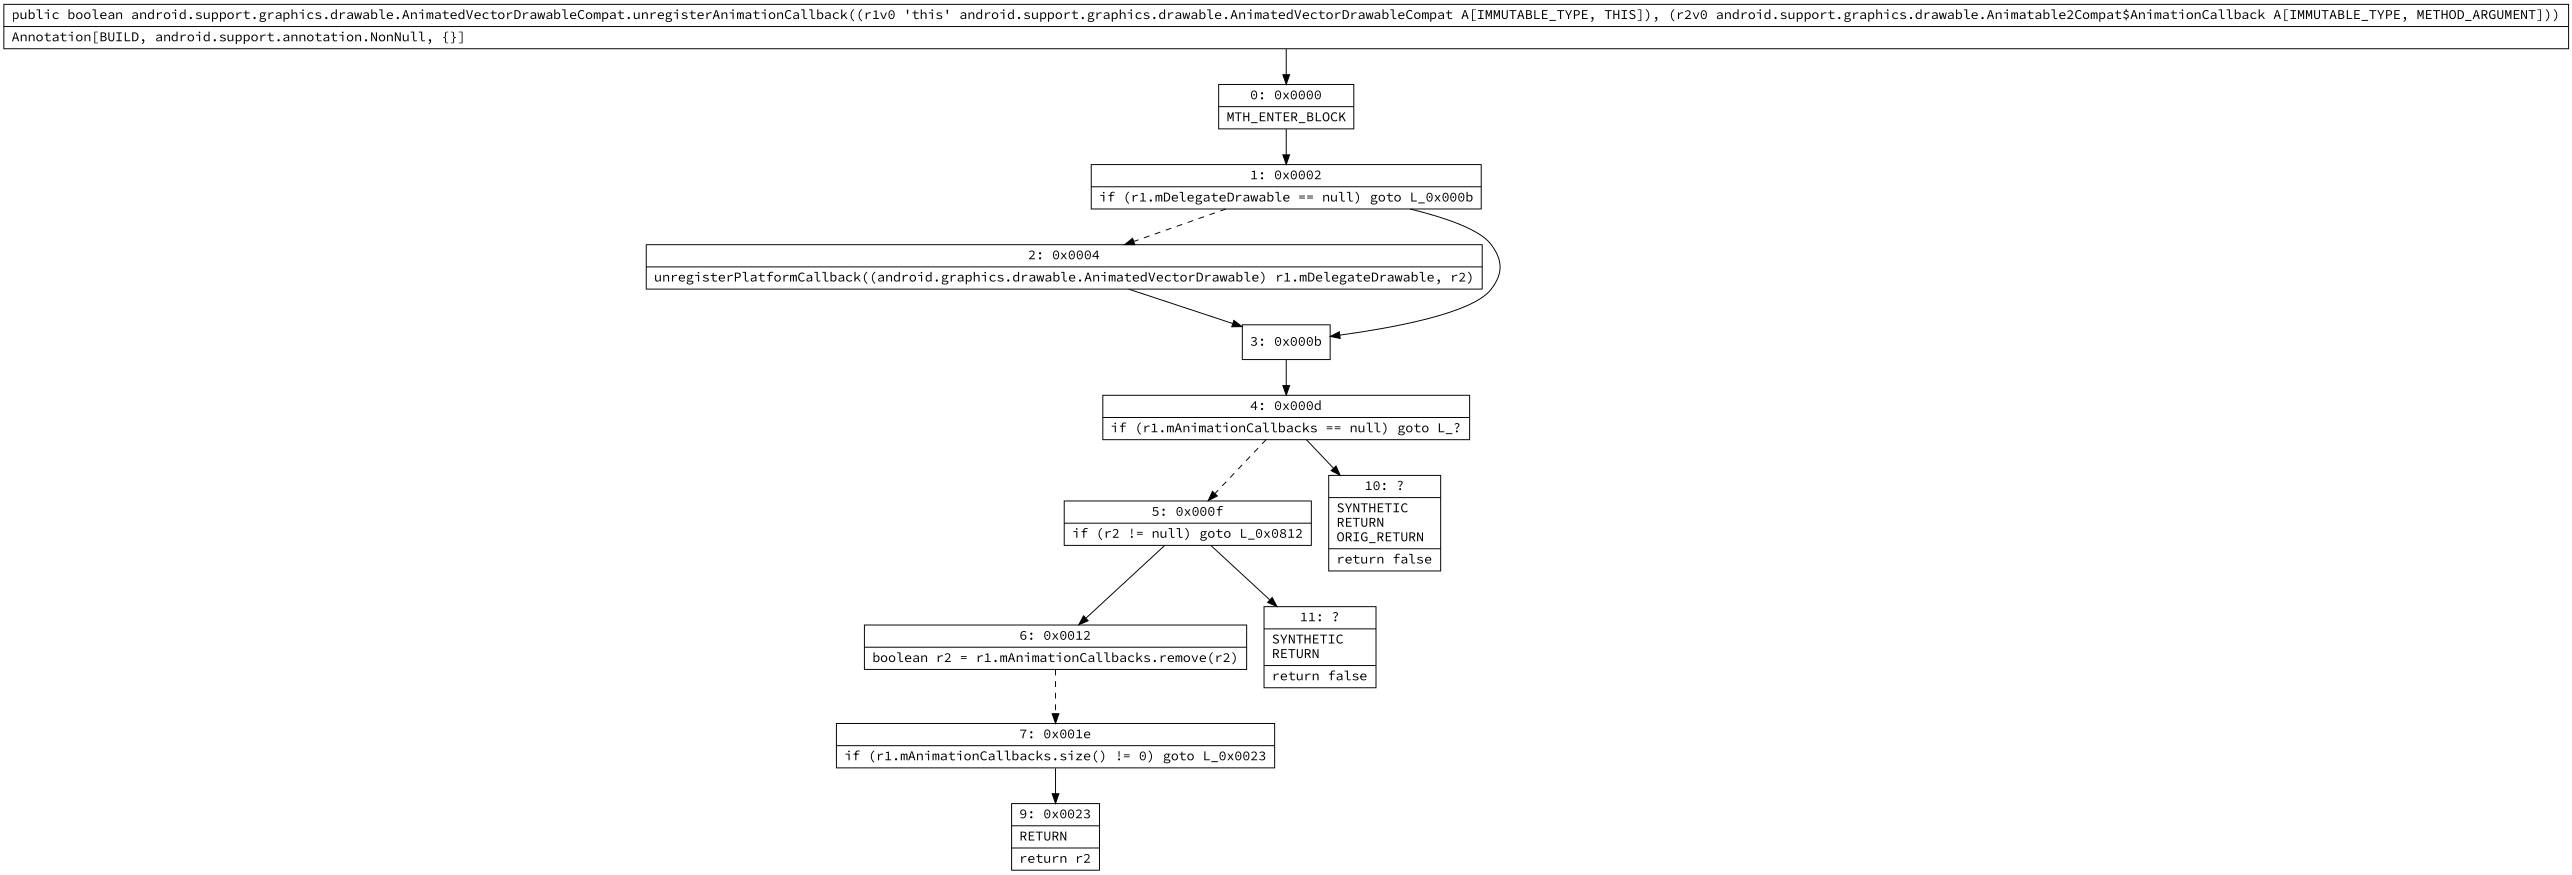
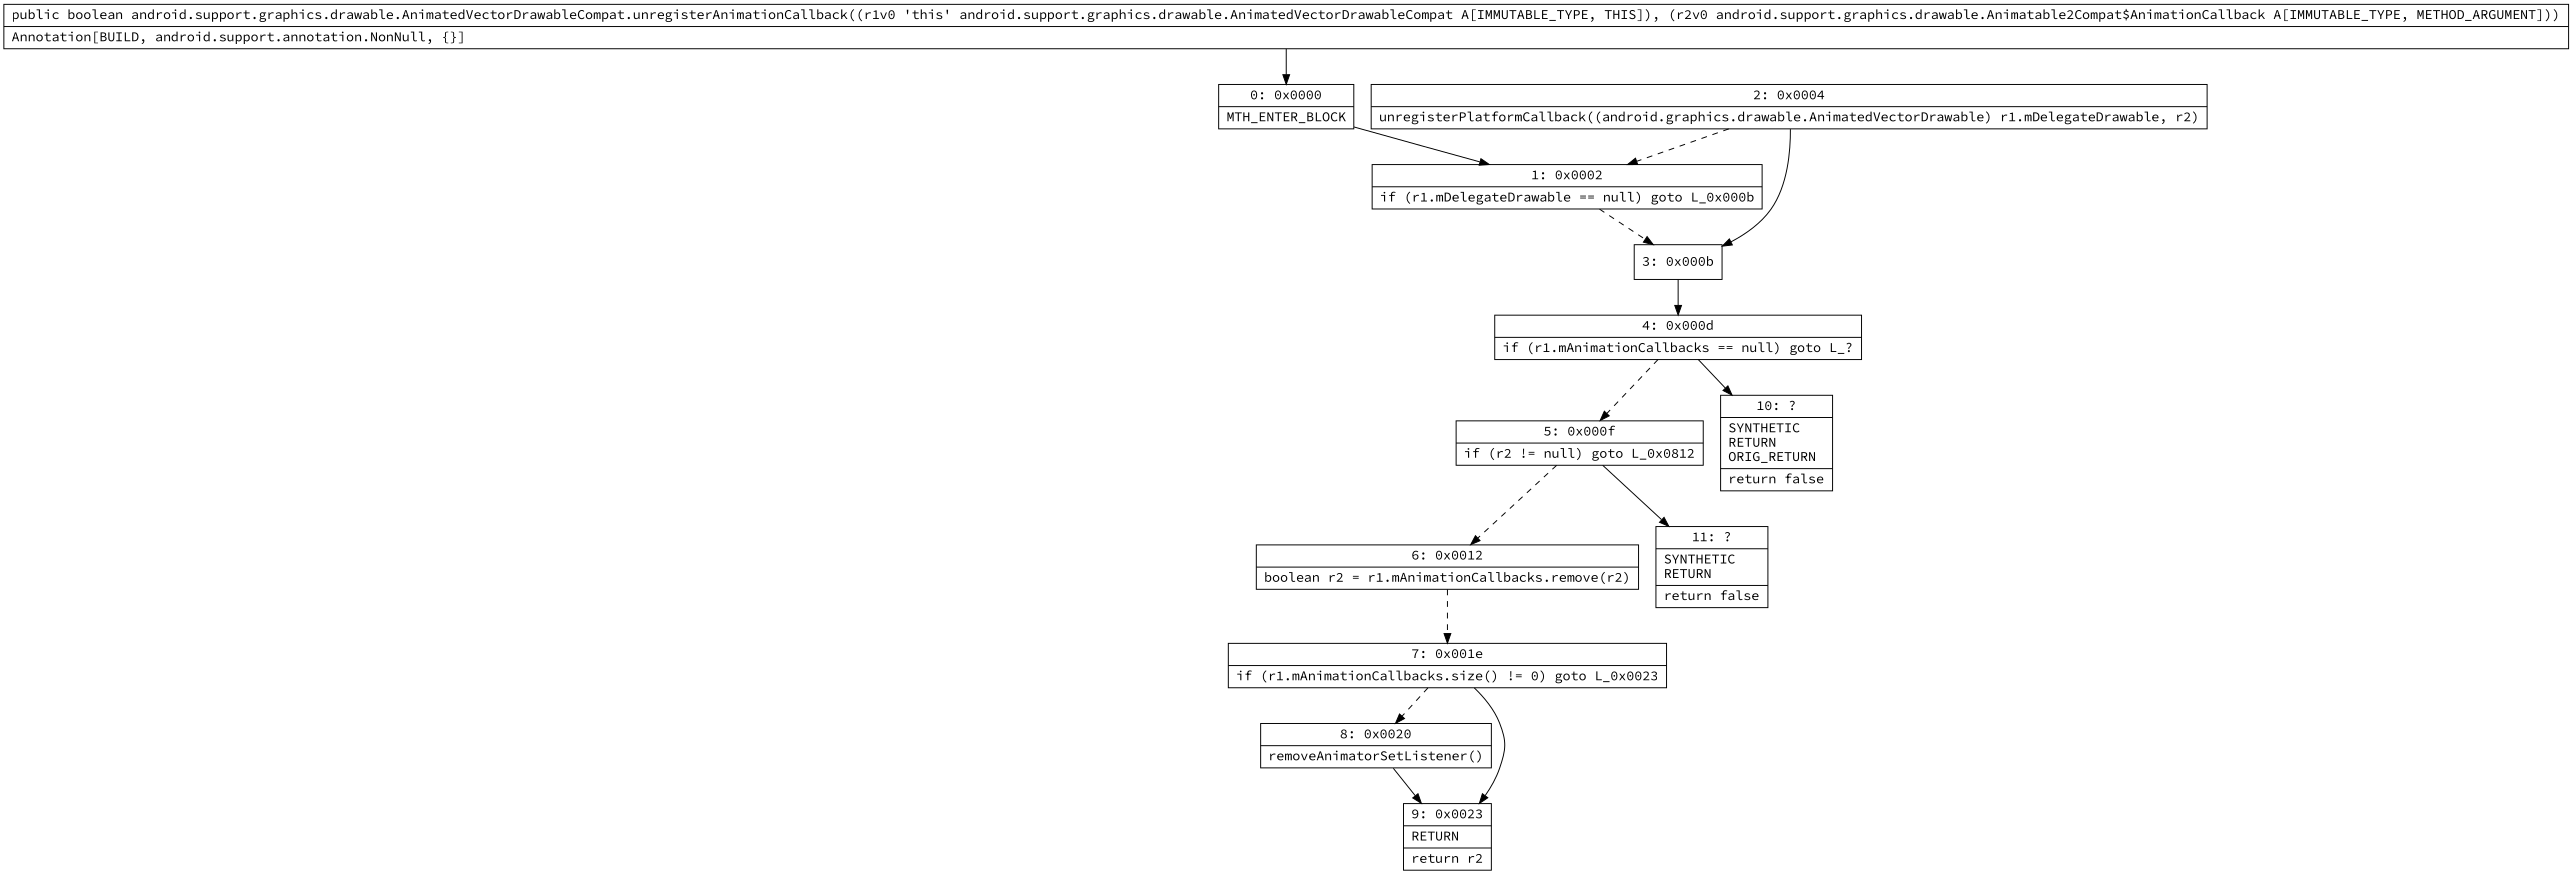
edge "1: 0x0002" -> "2: 0x0004": reversed
edge "1: 0x0002" -> "3: 0x000b": style solid -> dashed
edge "5: 0x000f" -> "6: 0x0012": style solid -> dashed
node "8: 0x0020": added
